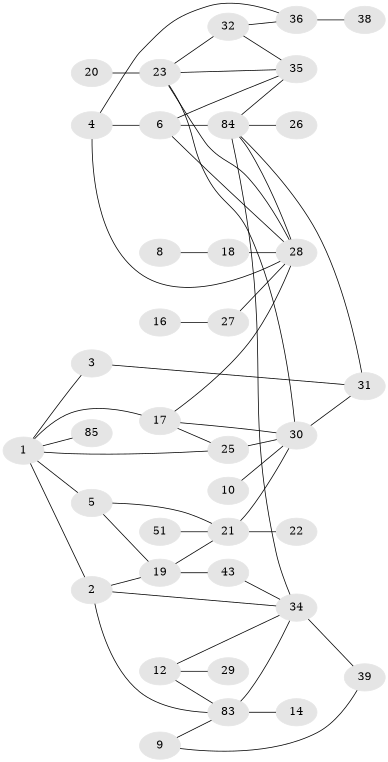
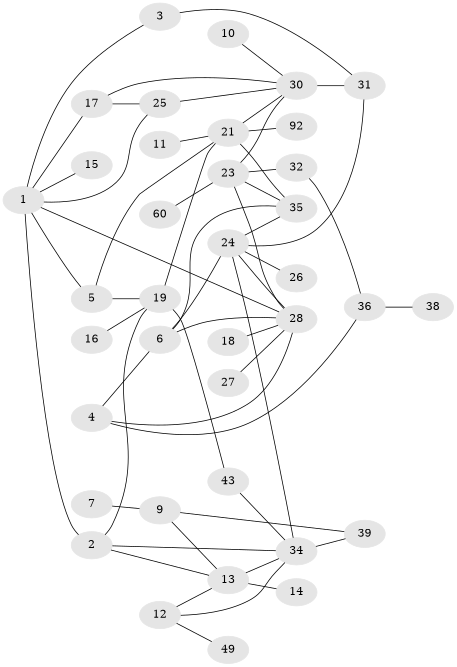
edge "32" -- "35": now "21" -- "35"
node "20": label "20" -> "60"
node "84": label "84" -> "24"
node "8": removed
edge "16" -- "27": now "16" -- "19"
edge "28" -- "17": now "28" -- "1"
node "85": label "85" -> "15"
node "7": added
node "51": label "51" -> "11"
node "22": label "22" -> "92"
node "29": label "29" -> "49"
node "83": label "83" -> "13"
